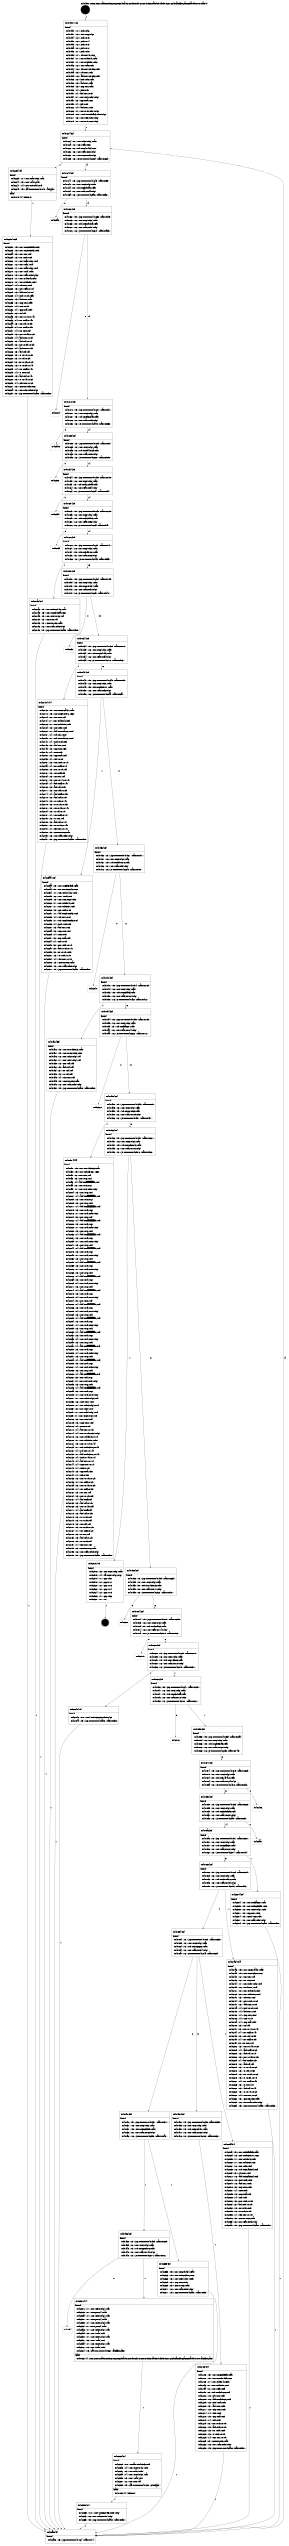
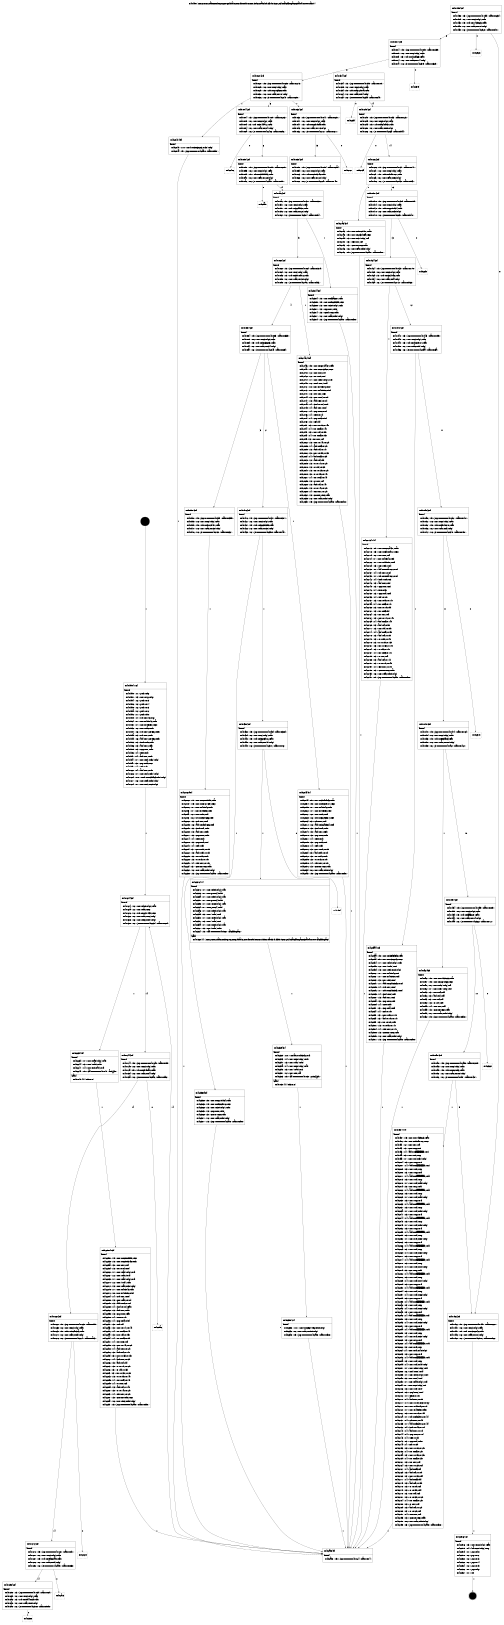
edge "0x401c98 [28]" -> "0x401cb4 [28]": removed, label "14"
edge "0x401dcc [28]" -> "0x401de8 [28]": reversed
edge "0x401e3c [28]" -> "0x401e58 [28]": label " 7" -> " 13"
edge "0x401e58 [28]" -> "0x401e74 [28]": now "0x401e20 [28]" -> "0x401e74 [28]"
